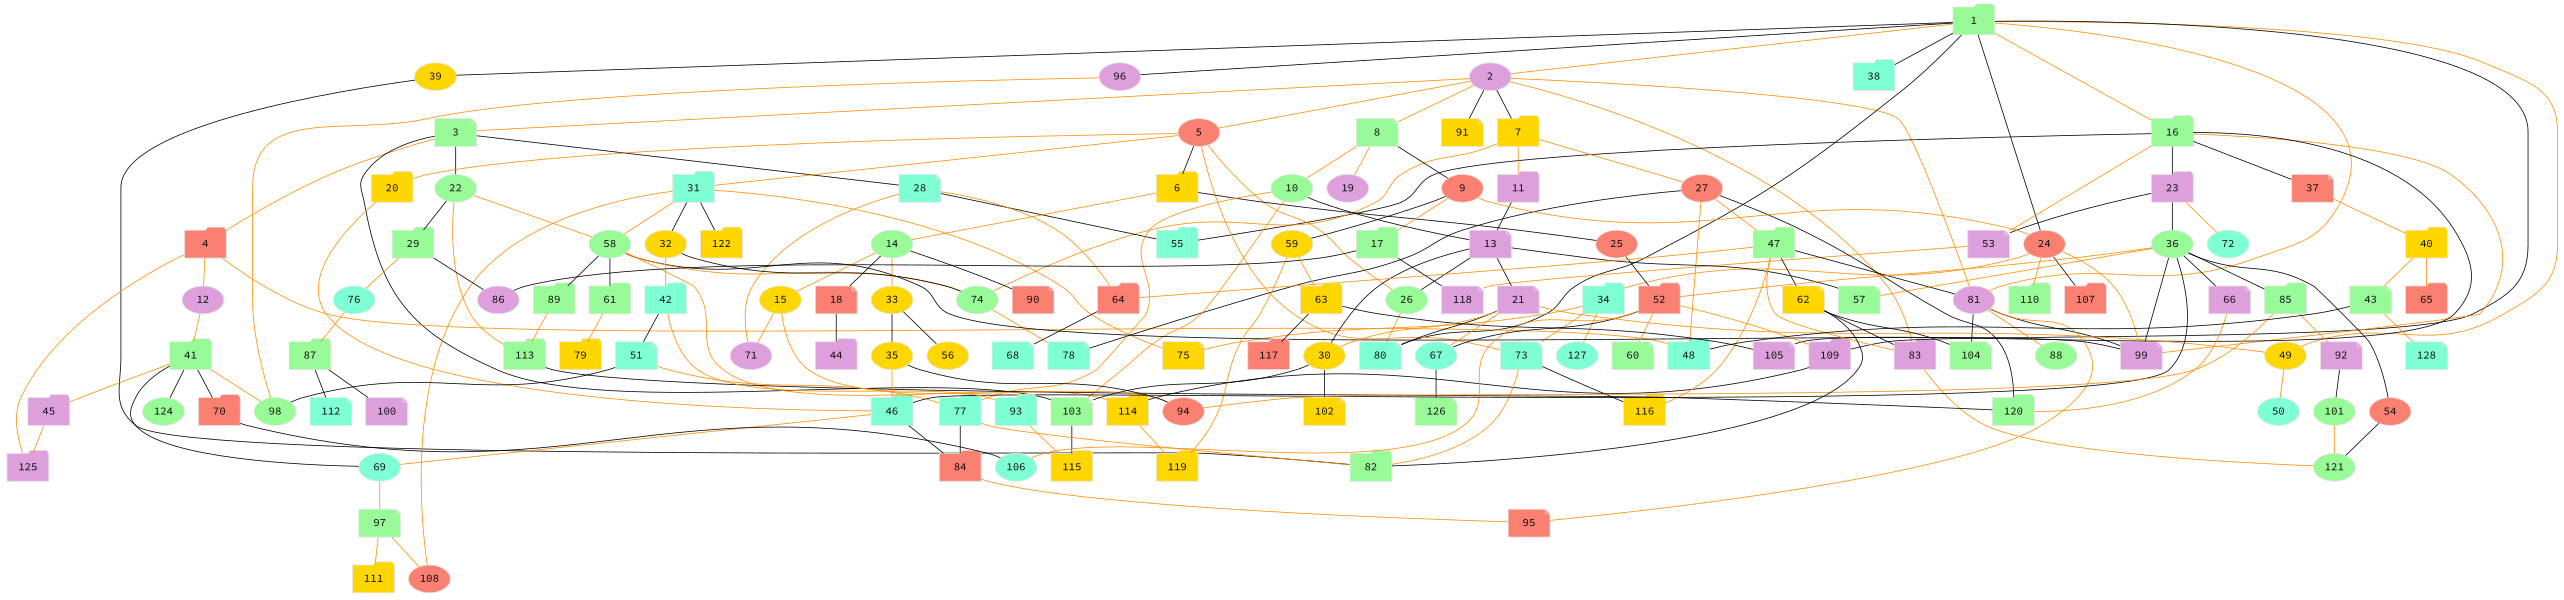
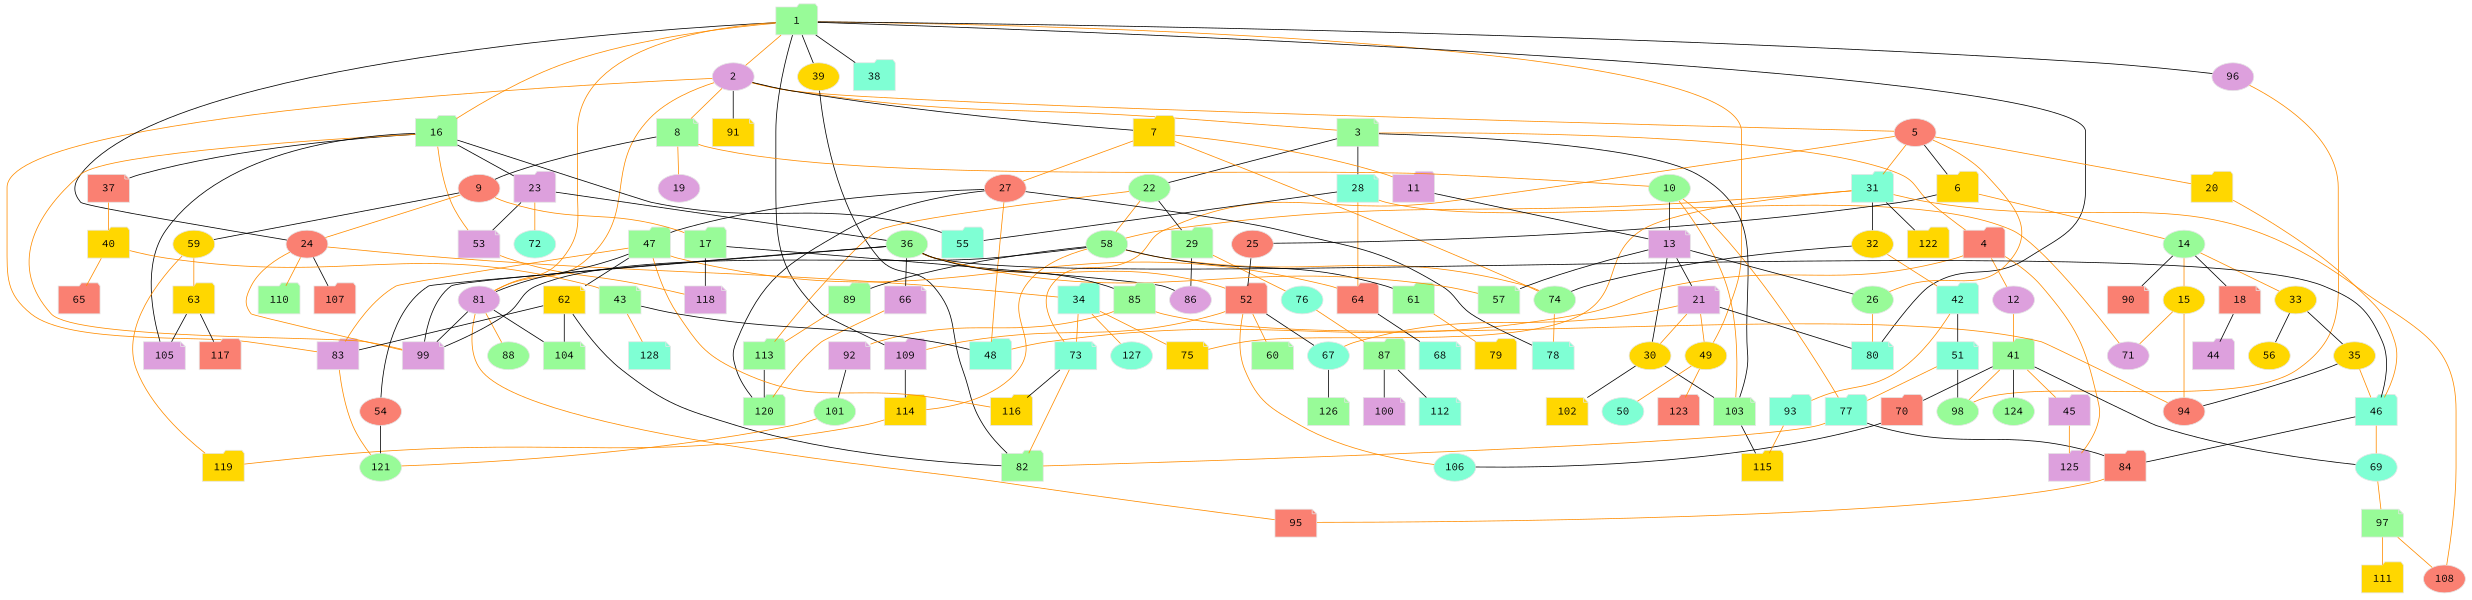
edge "27" -- "47": color darkorange -> black
node "123": added
